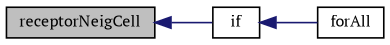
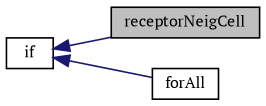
edge "if" -> "receptorNeigCell": reversed
